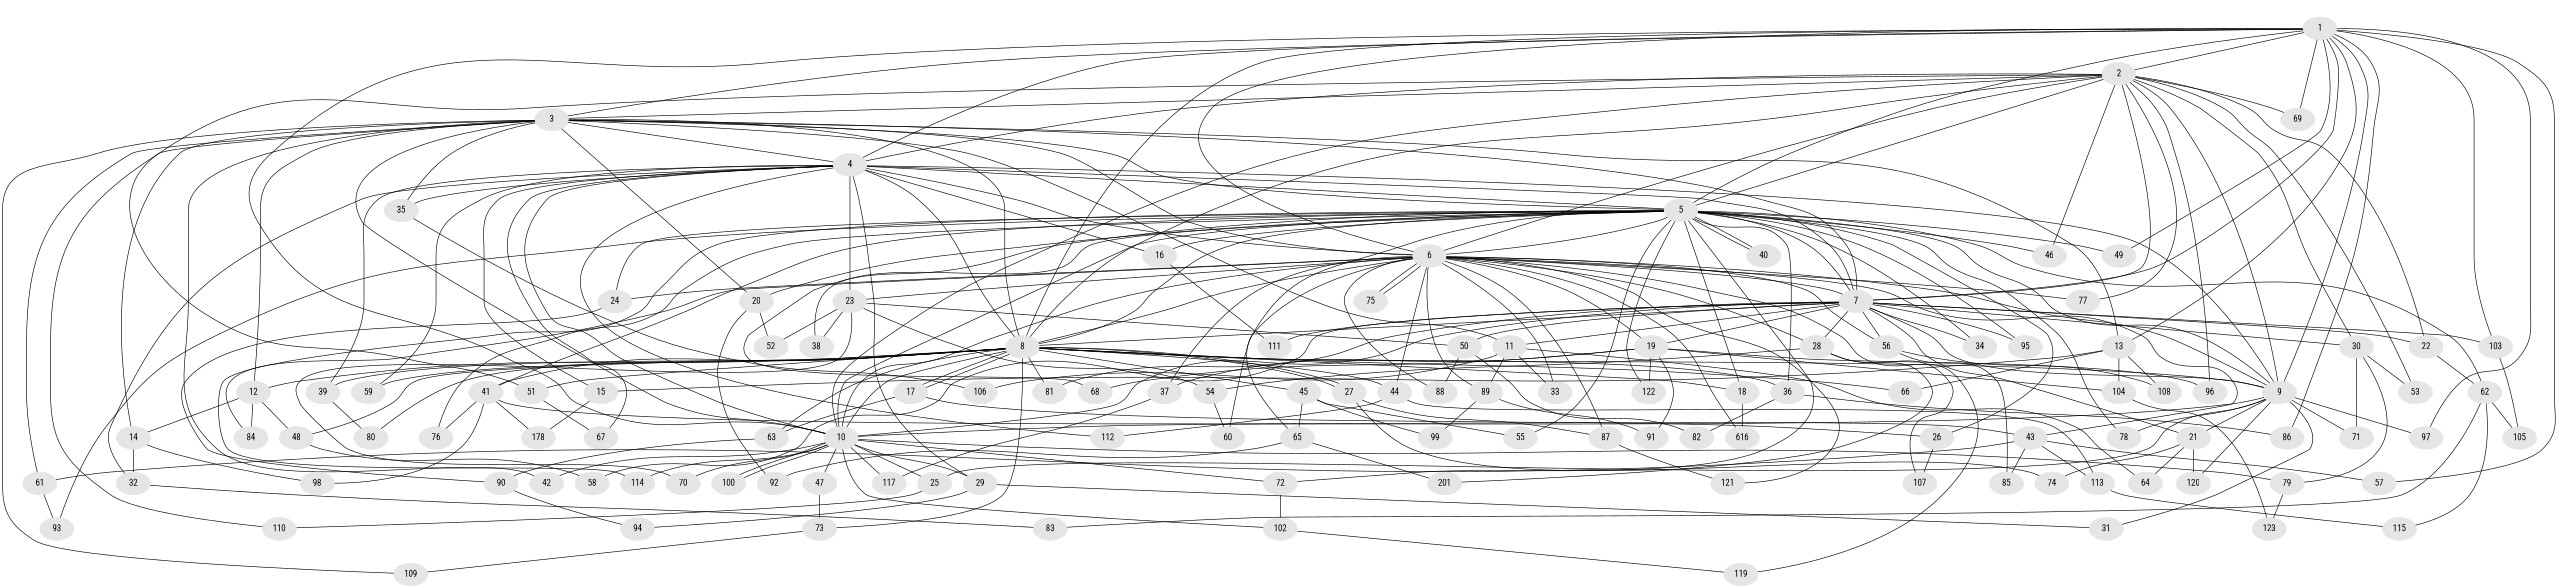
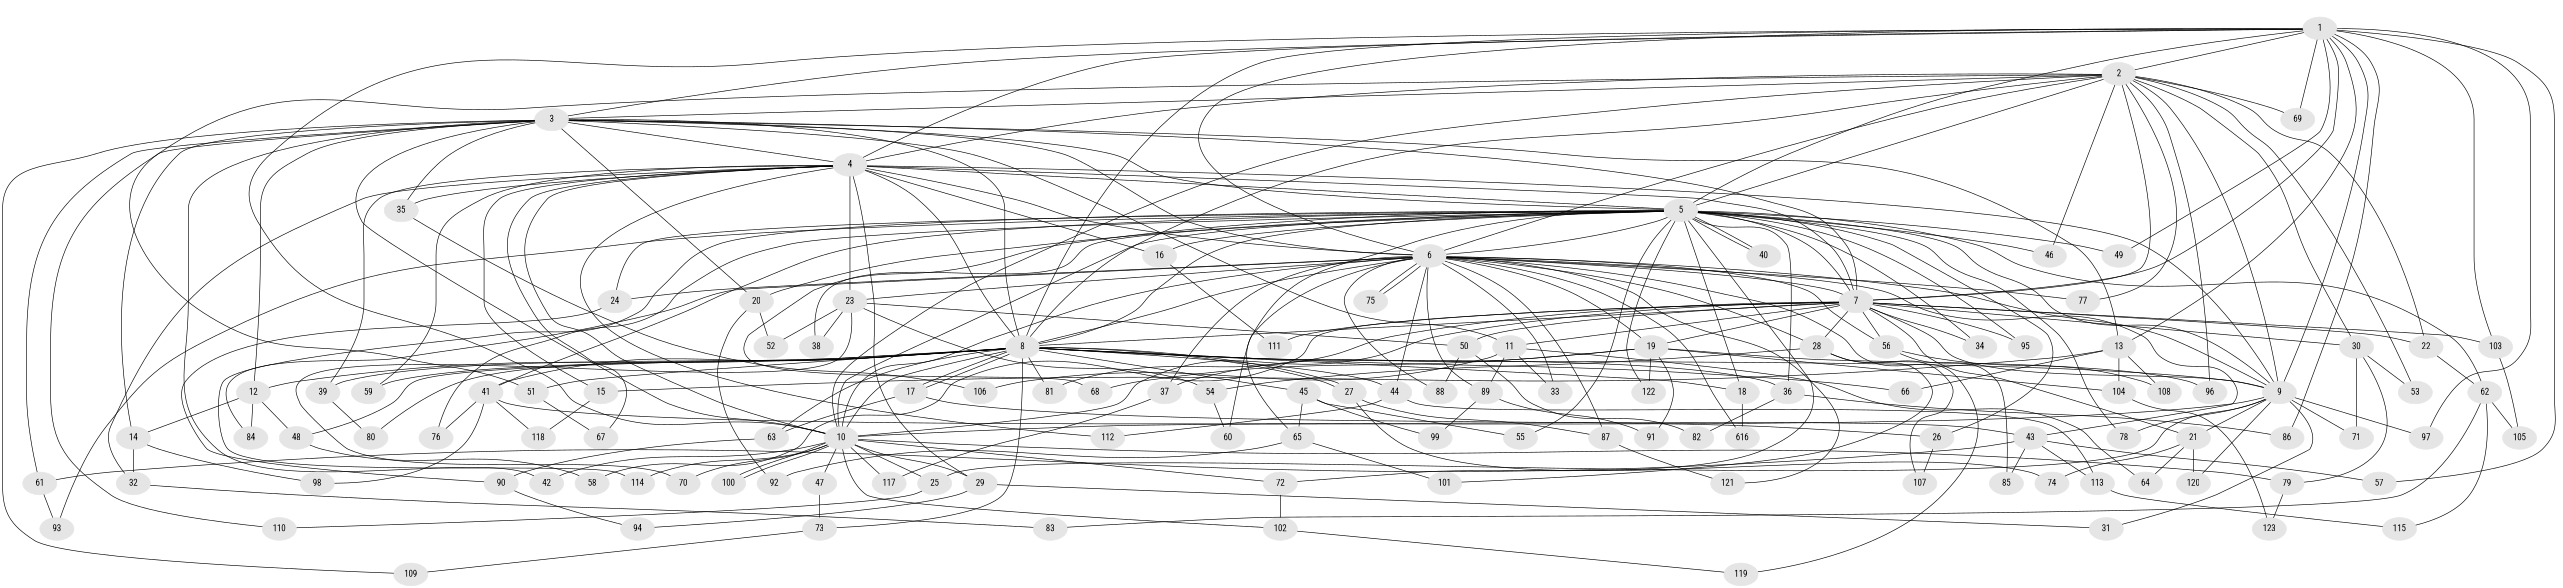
node "178": label "178" -> "118"
node "201": label "201" -> "101"
